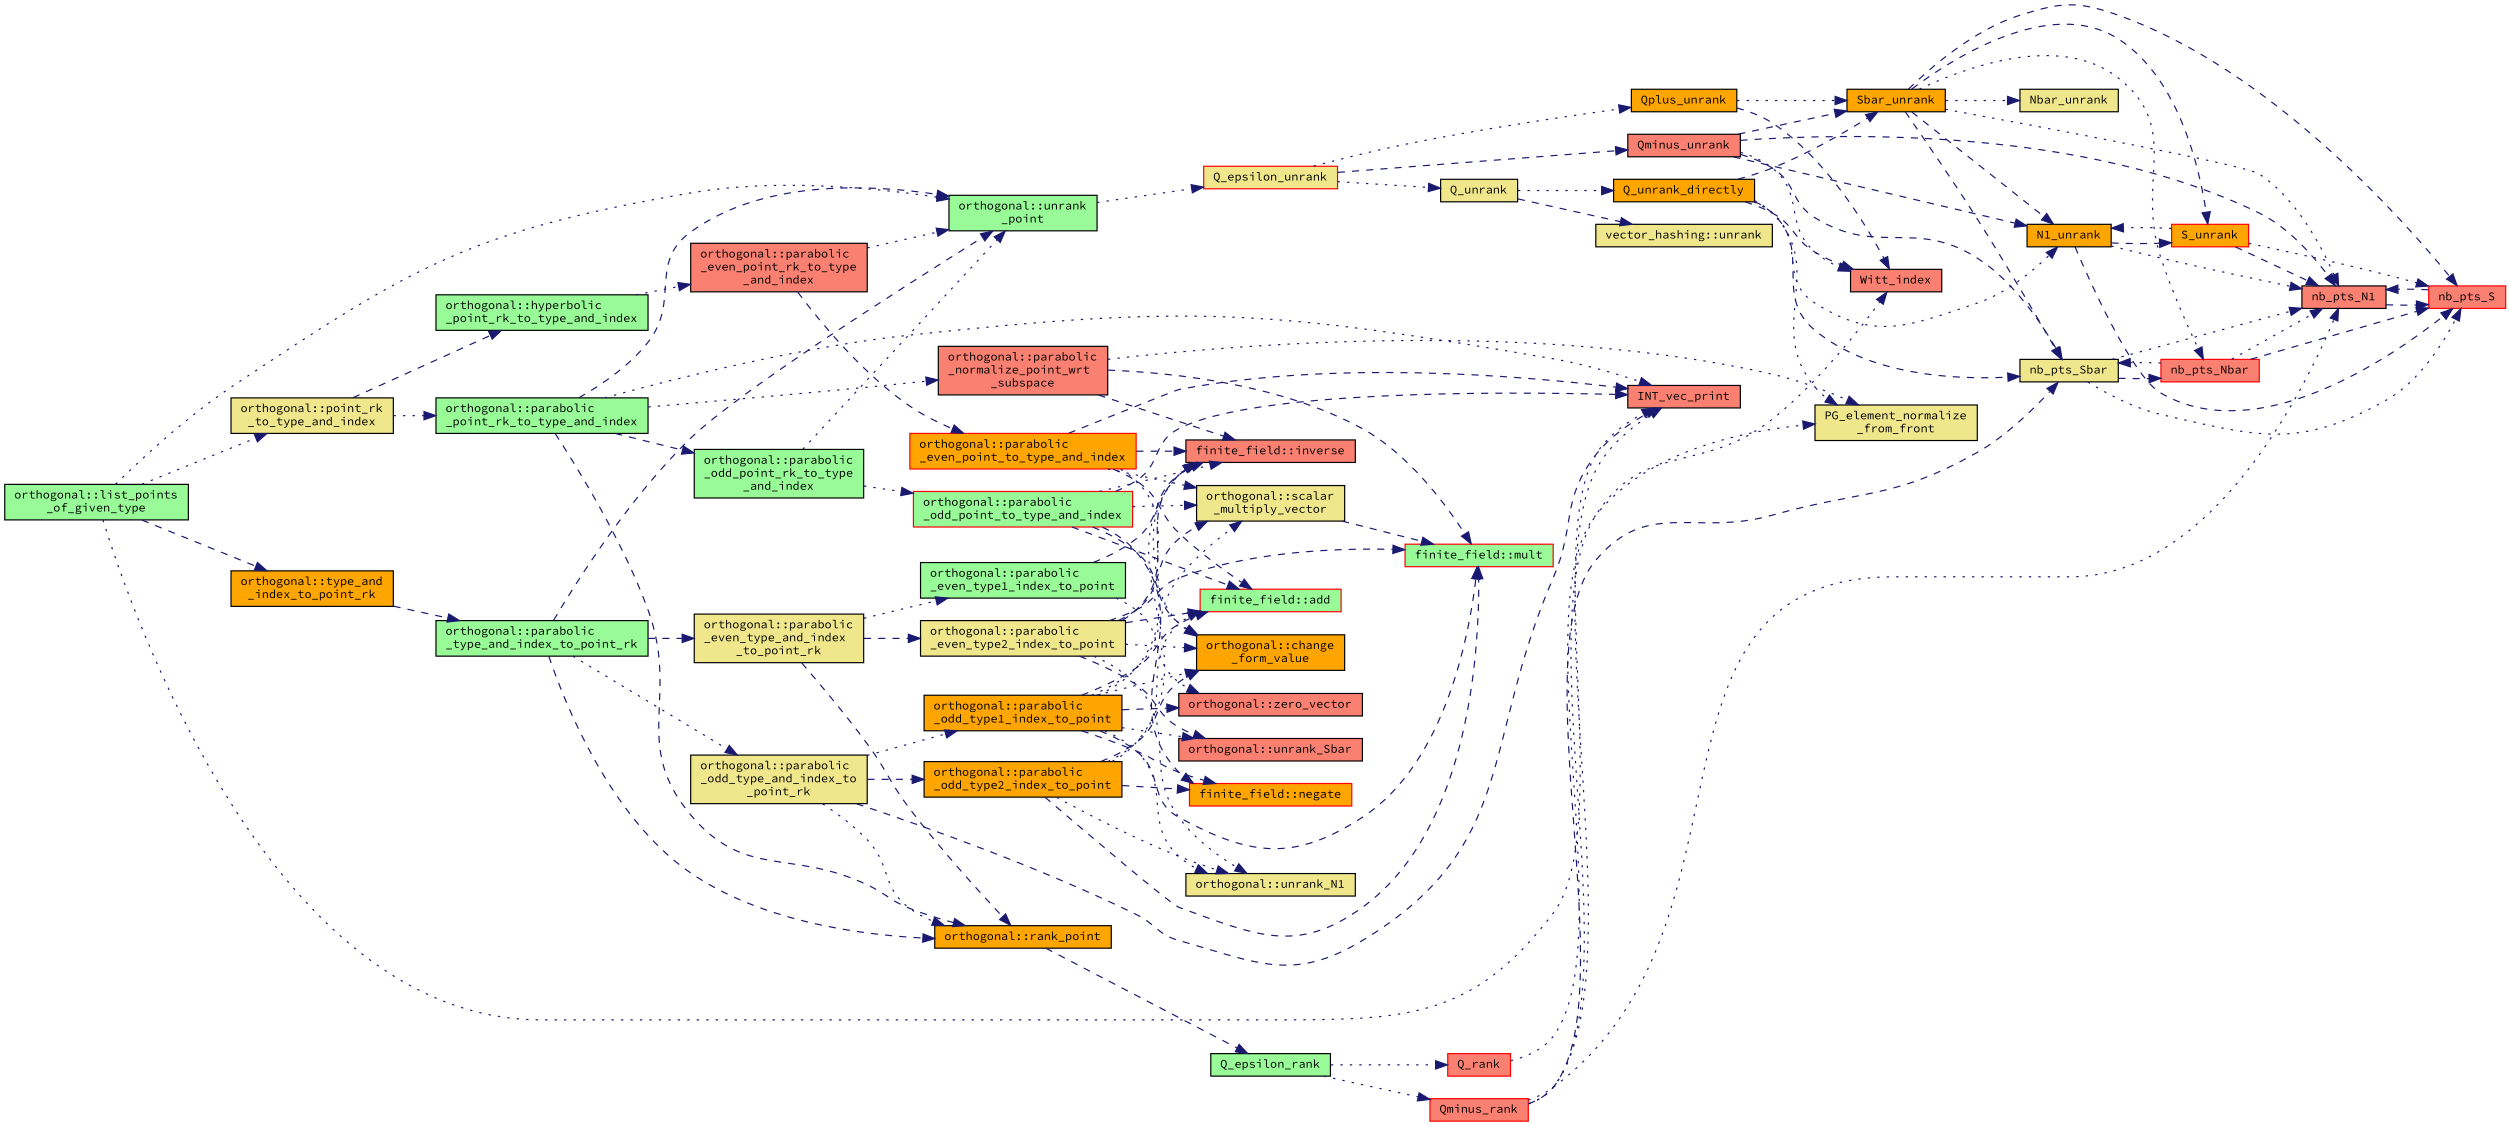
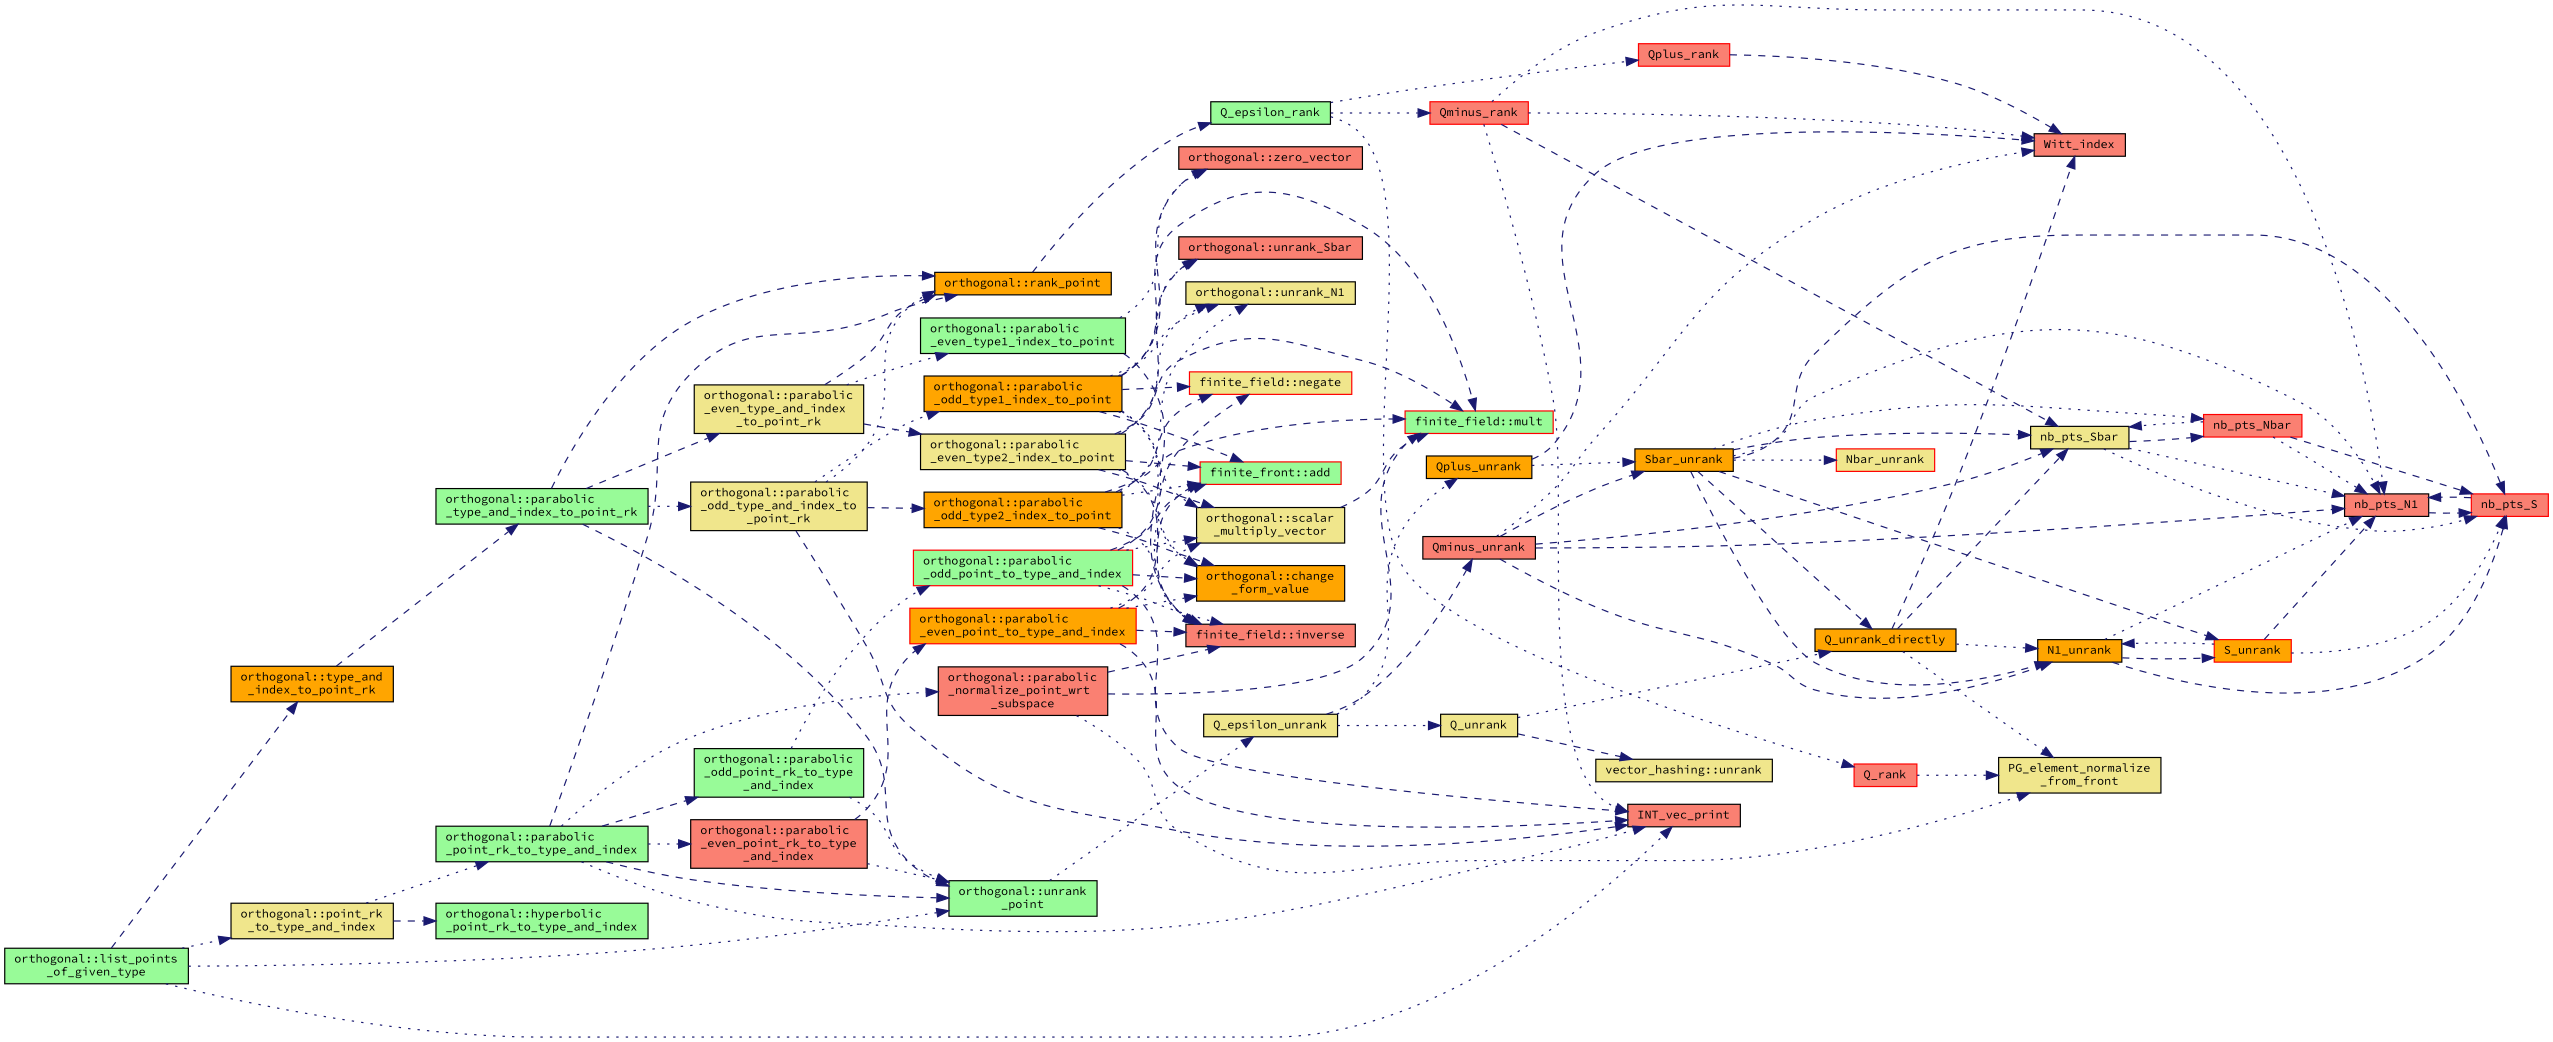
node "Qplus_rank": added
node "Nbar_unrank": color black -> red
edge "Q_unrank_directly" -> "Sbar_unrank": reversed
node "Q_epsilon_unrank": color red -> black
edge "orthogonal::hyperbolic _point_rk_to_type_and_index" -> "orthogonal::parabolic _even_point_rk_to_type _and_index": now "orthogonal::parabolic _point_rk_to_type_and_index" -> "orthogonal::parabolic _even_point_rk_to_type _and_index"
node "finite_field::add": label "finite_field::add" -> "finite_front::add"
node "finite_field::negate": fillcolor orange -> khaki
